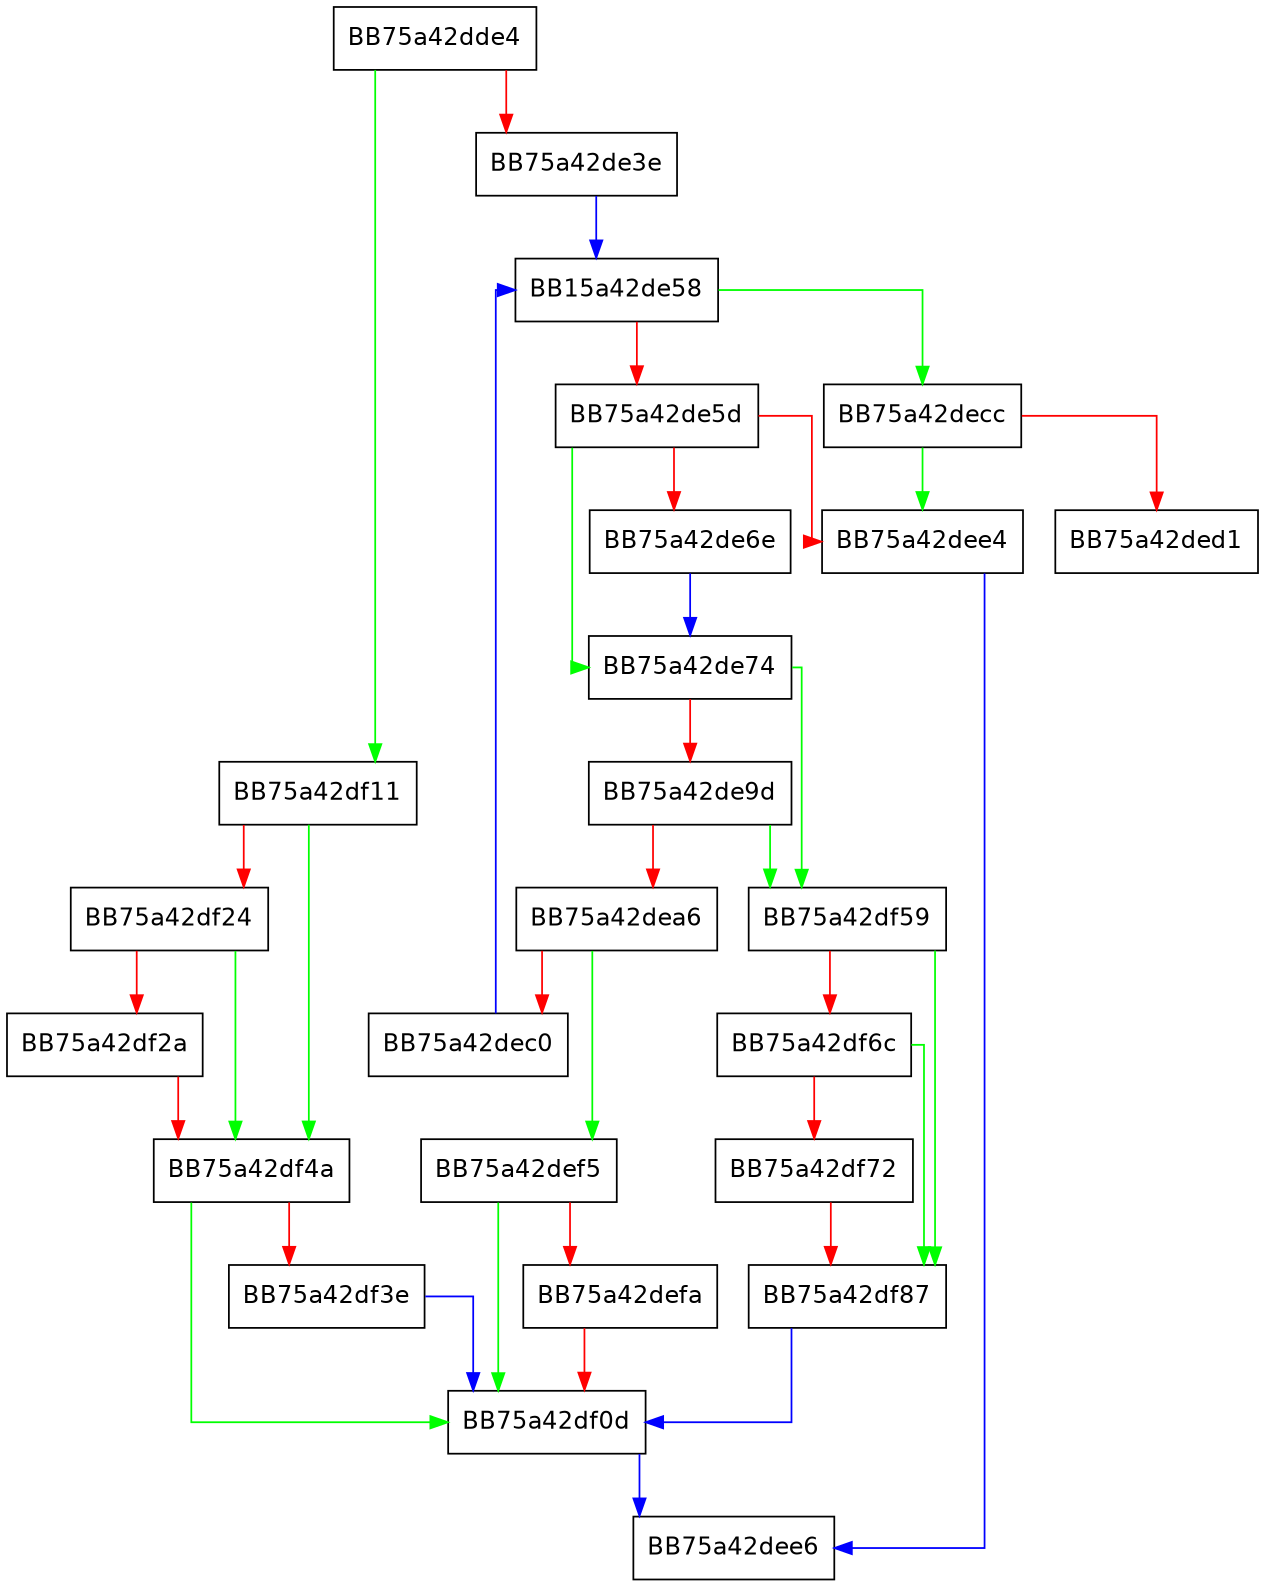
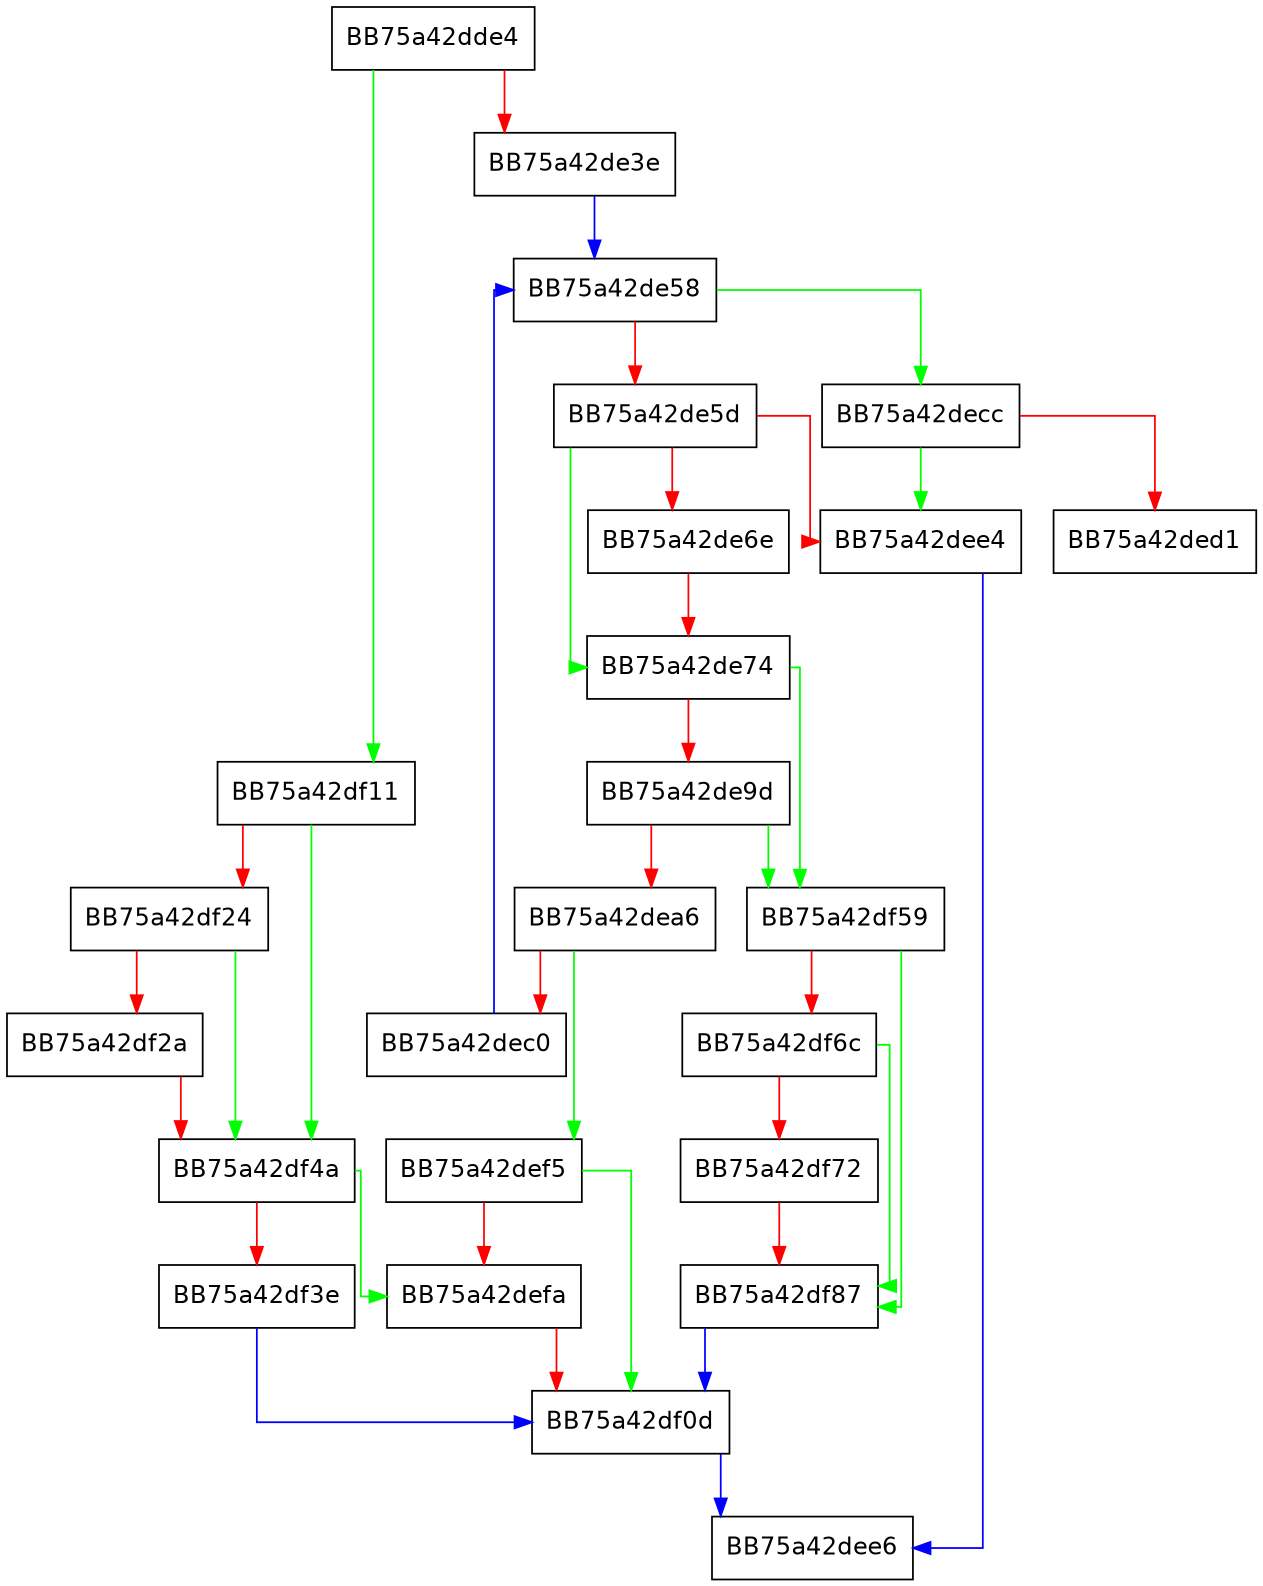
node "BB15a42de58": label "BB15a42de58" -> "BB75a42de58"
edge "BB75a42de6e" -> "BB75a42de74": color blue -> red
edge "BB75a42df4a" -> "BB75a42df0d": now "BB75a42df4a" -> "BB75a42defa"
